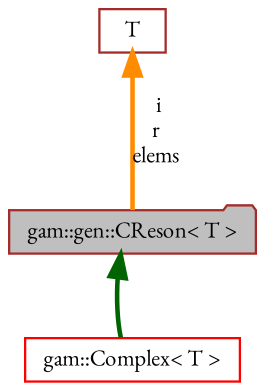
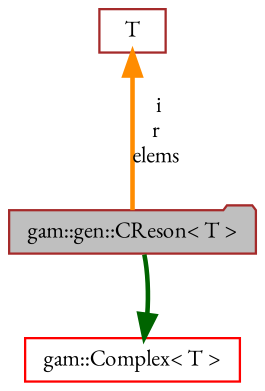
edge "gam::Complex< T >" -> "gam::gen::CReson< T >": reversed
